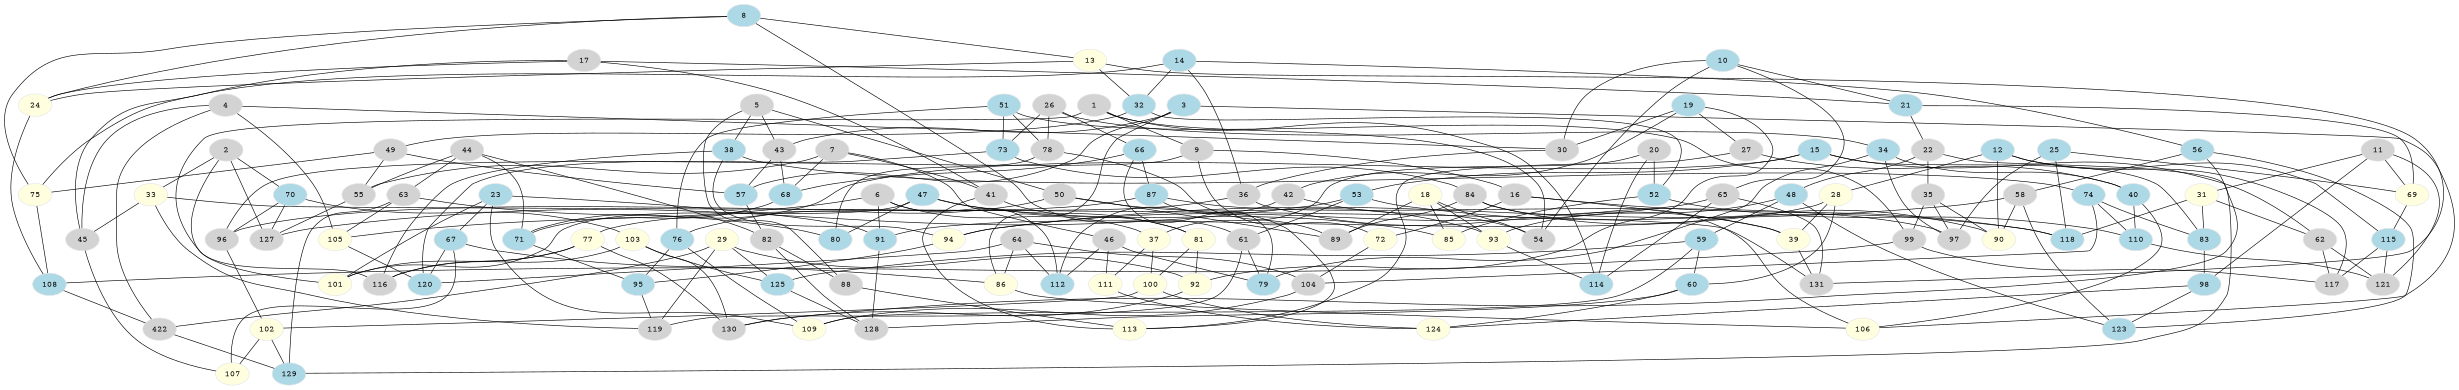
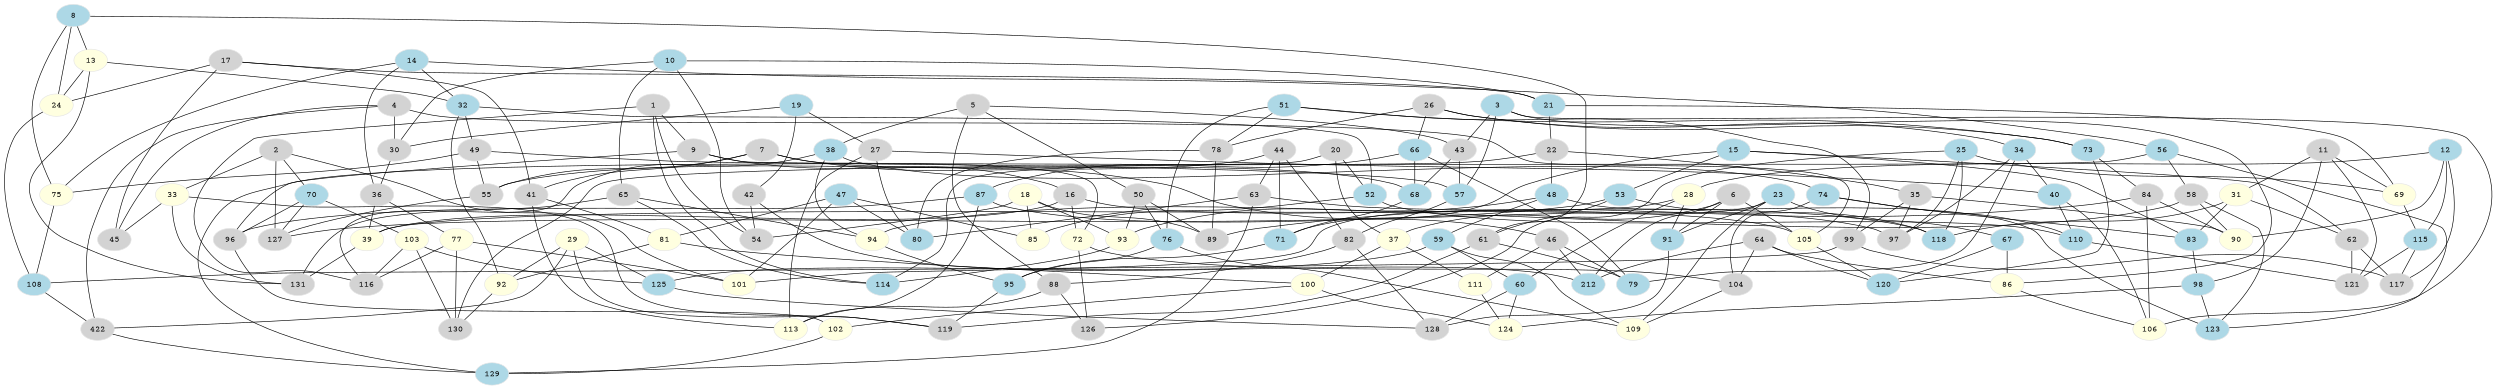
edge "27" -- "80": added
edge "19" -- "92": now "32" -- "92"
node "112": label "112" -> "212"
node "126": added
node "107": removed
